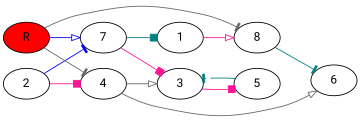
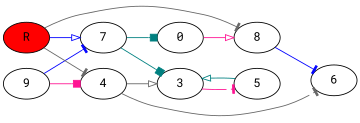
node "1": label "1" -> "0"
edge "7" -> "3": color deeppink -> teal
edge "8" -> "6": color teal -> blue
edge "5" -> "3": arrowhead tee -> onormal
node "2": label "2" -> "9"
edge "3" -> "5": arrowhead box -> tee
edge "4" -> "6": arrowhead onormal -> tee
